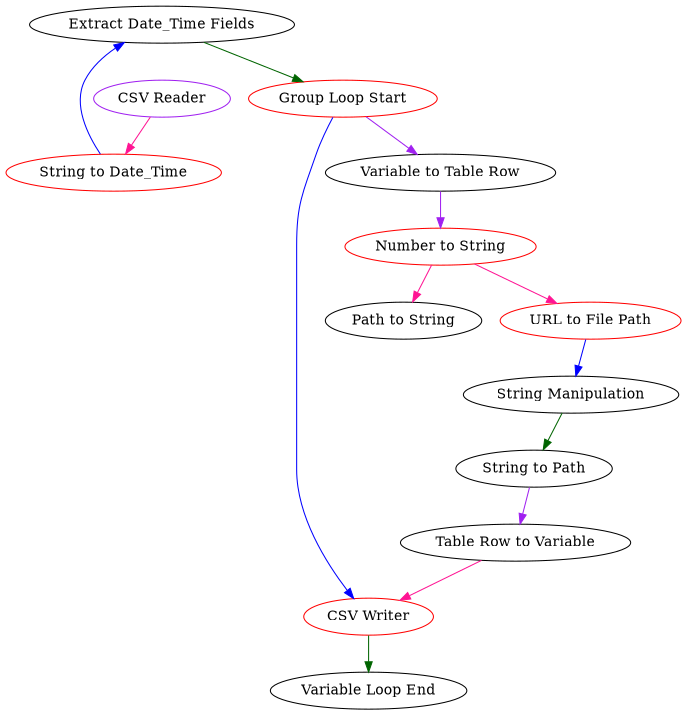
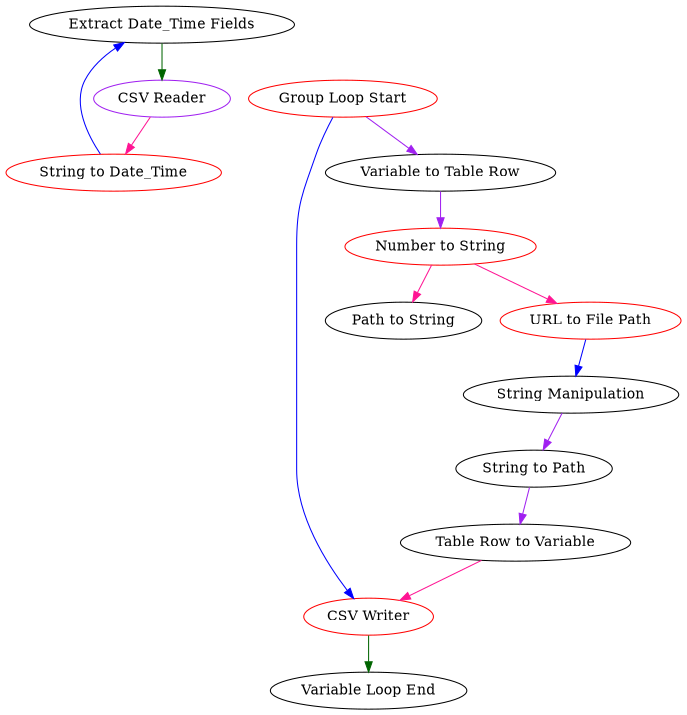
edge "Extract Date_Time Fields" -> "Group Loop Start": now "Extract Date_Time Fields" -> "CSV Reader"
edge "String Manipulation" -> "String to Path": color darkgreen -> purple
